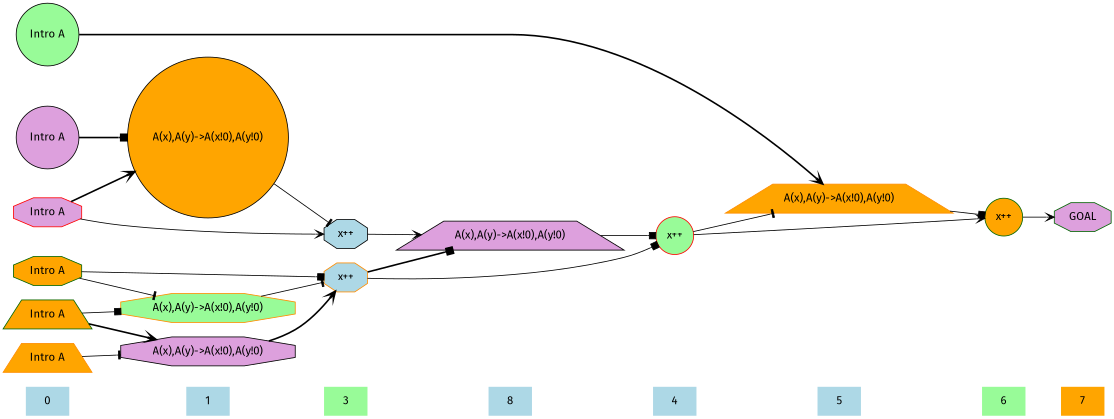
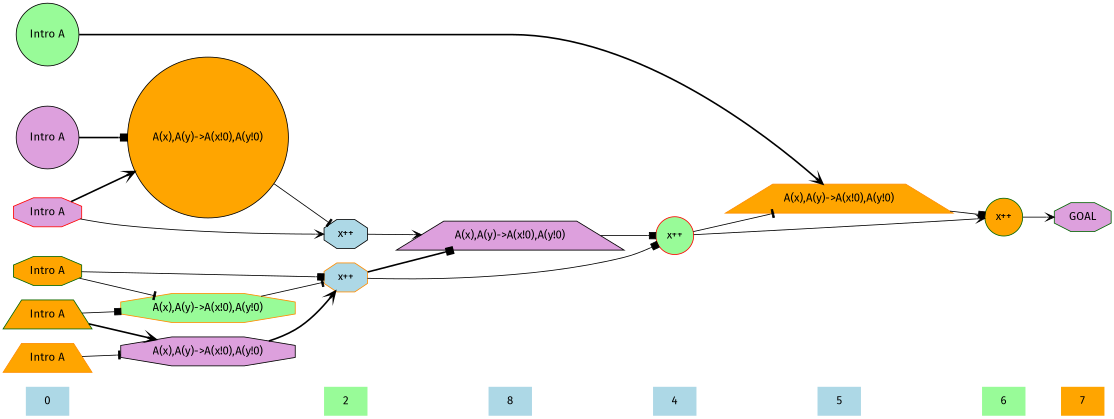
node "1": removed
node "3": label "3" -> "2"
